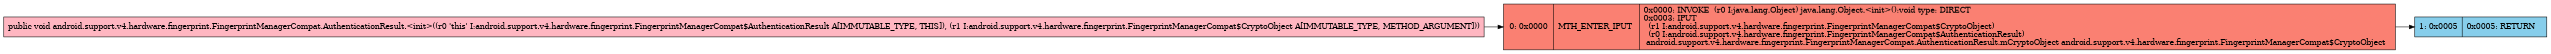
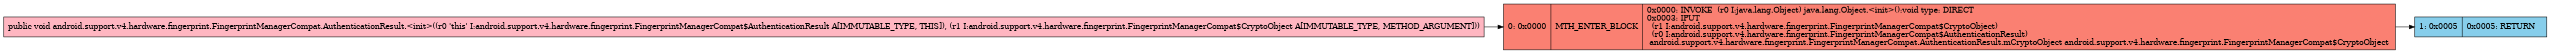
node "0: 0x0000": text "MTH_ENTER_IPUT" -> "MTH_ENTER_BLOCK"
